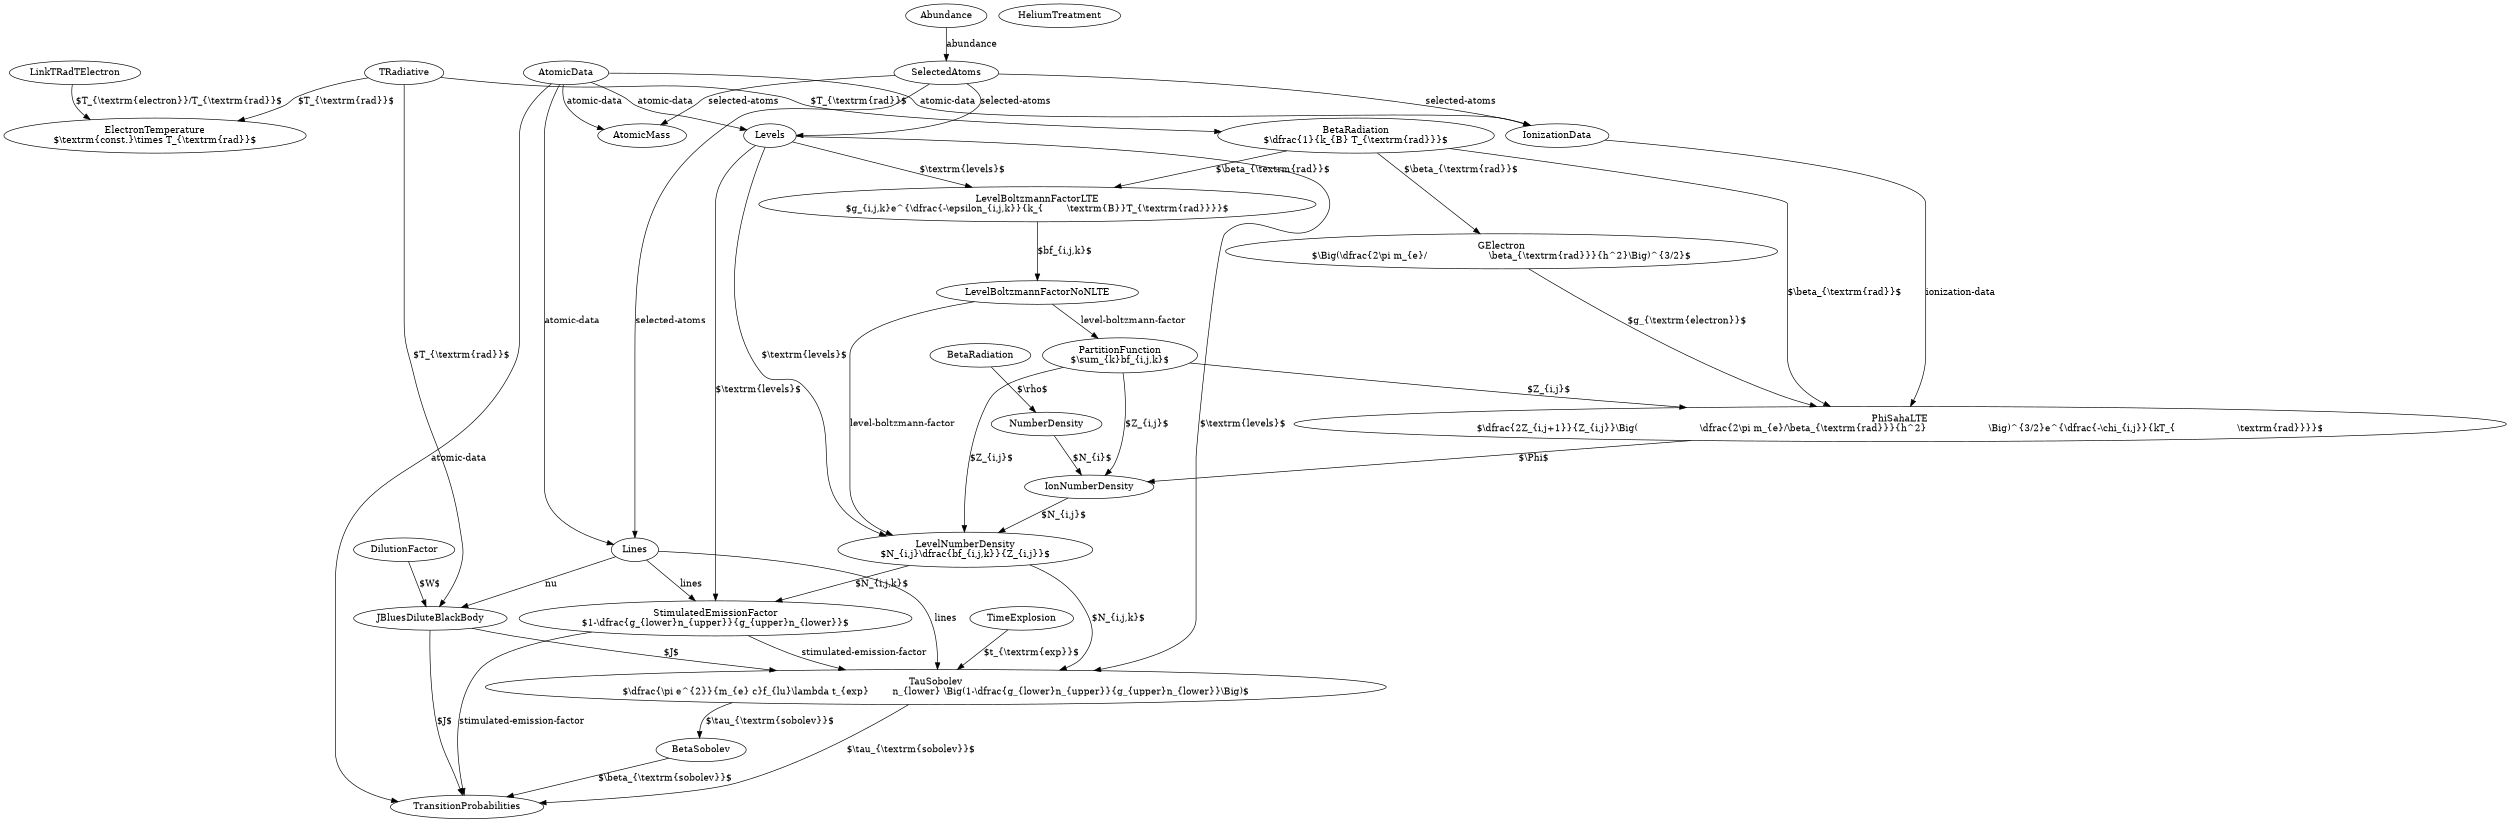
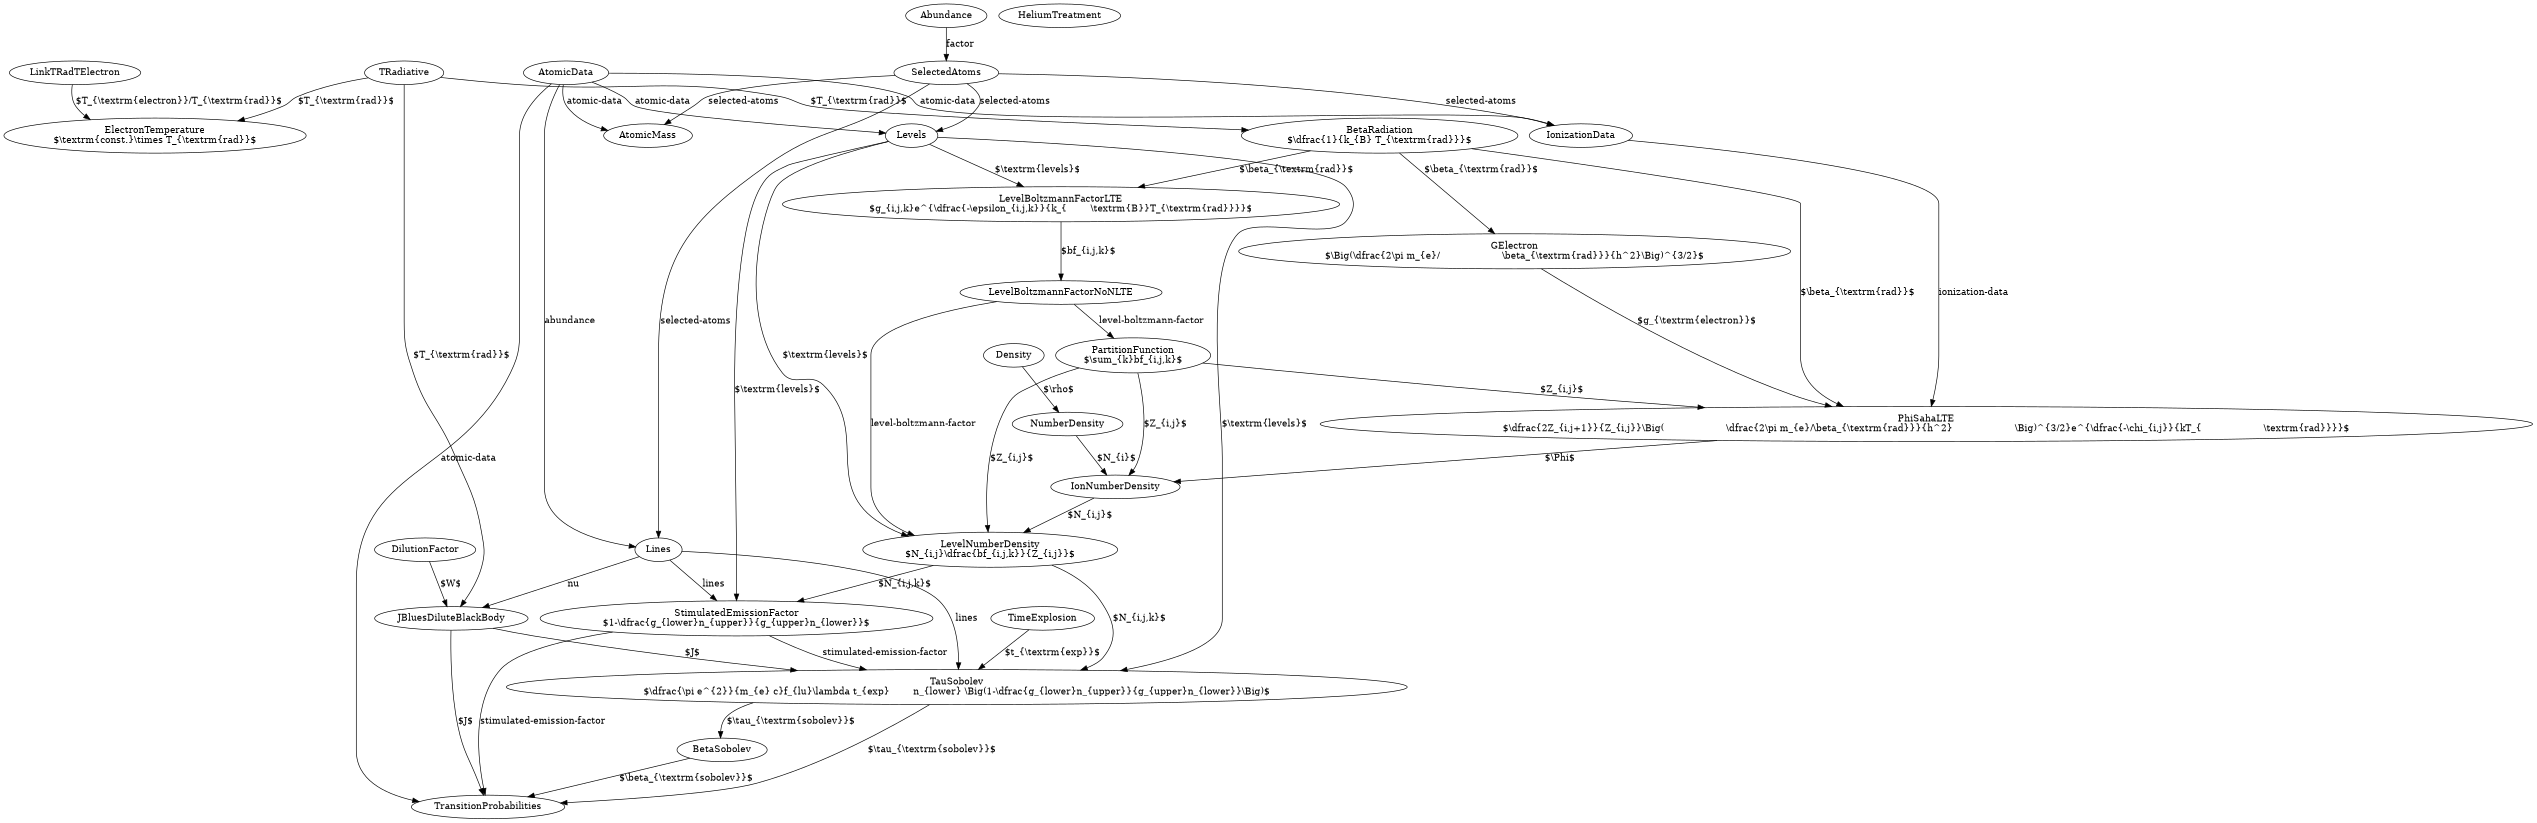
edge "Abundance" -> "SelectedAtoms": label "abundance" -> "factor"
edge "AtomicData" -> "Lines": label "atomic-data" -> "abundance"
node "BetaRadiation": label "BetaRadiation" -> "Density"
